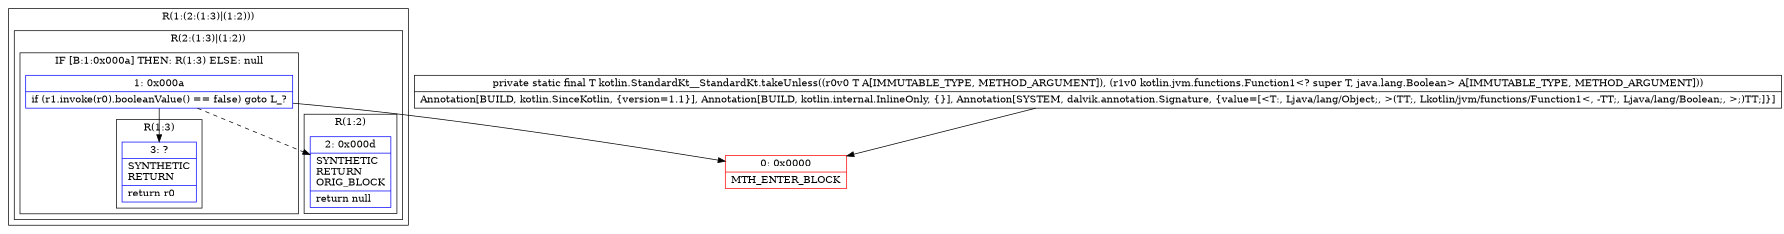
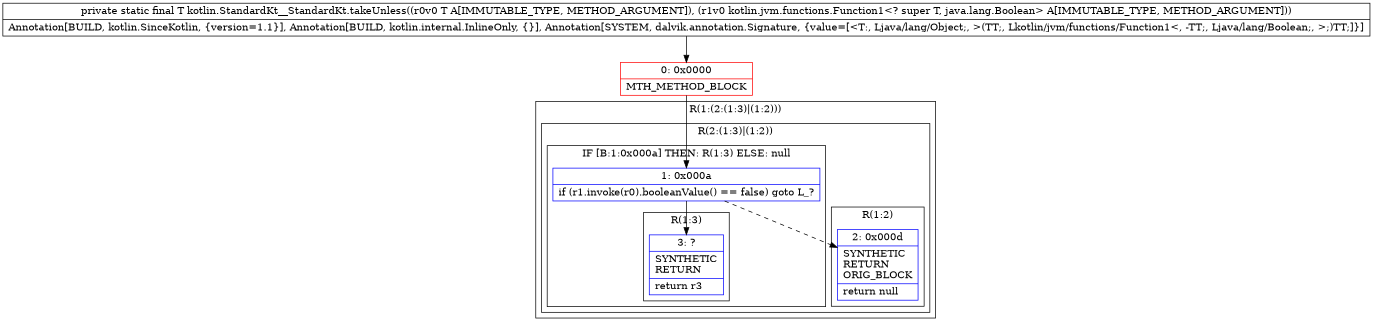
edge "1: 0x000a" -> "0: 0x0000": reversed
node "0: 0x0000": text "MTH_ENTER_BLOCK" -> "MTH_METHOD_BLOCK"
node "3: ?": text "return r0" -> "return r3"
